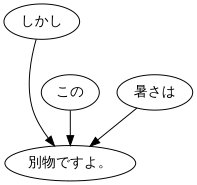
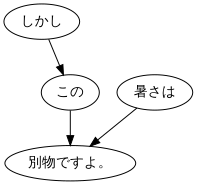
edge "しかし" -> "別物ですよ。": now "しかし" -> "この"
